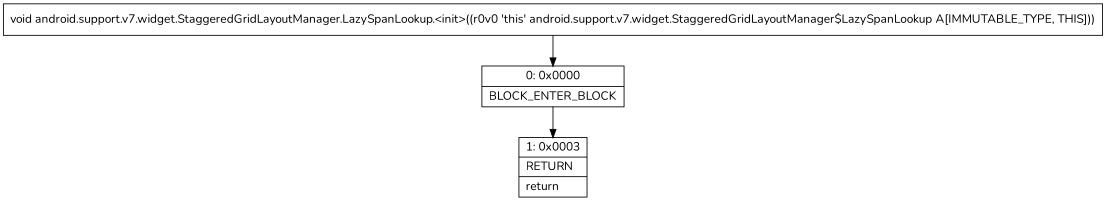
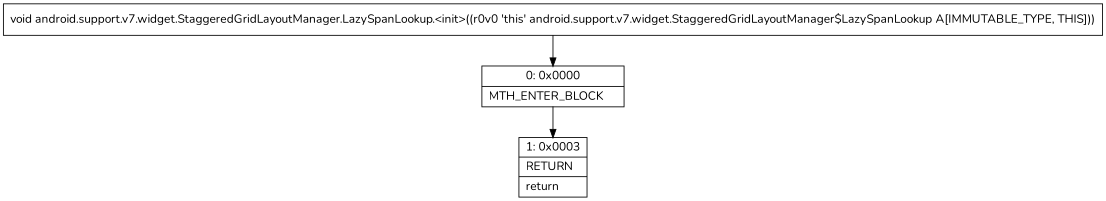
node "0: 0x0000": text "BLOCK_ENTER_BLOCK" -> "MTH_ENTER_BLOCK"
